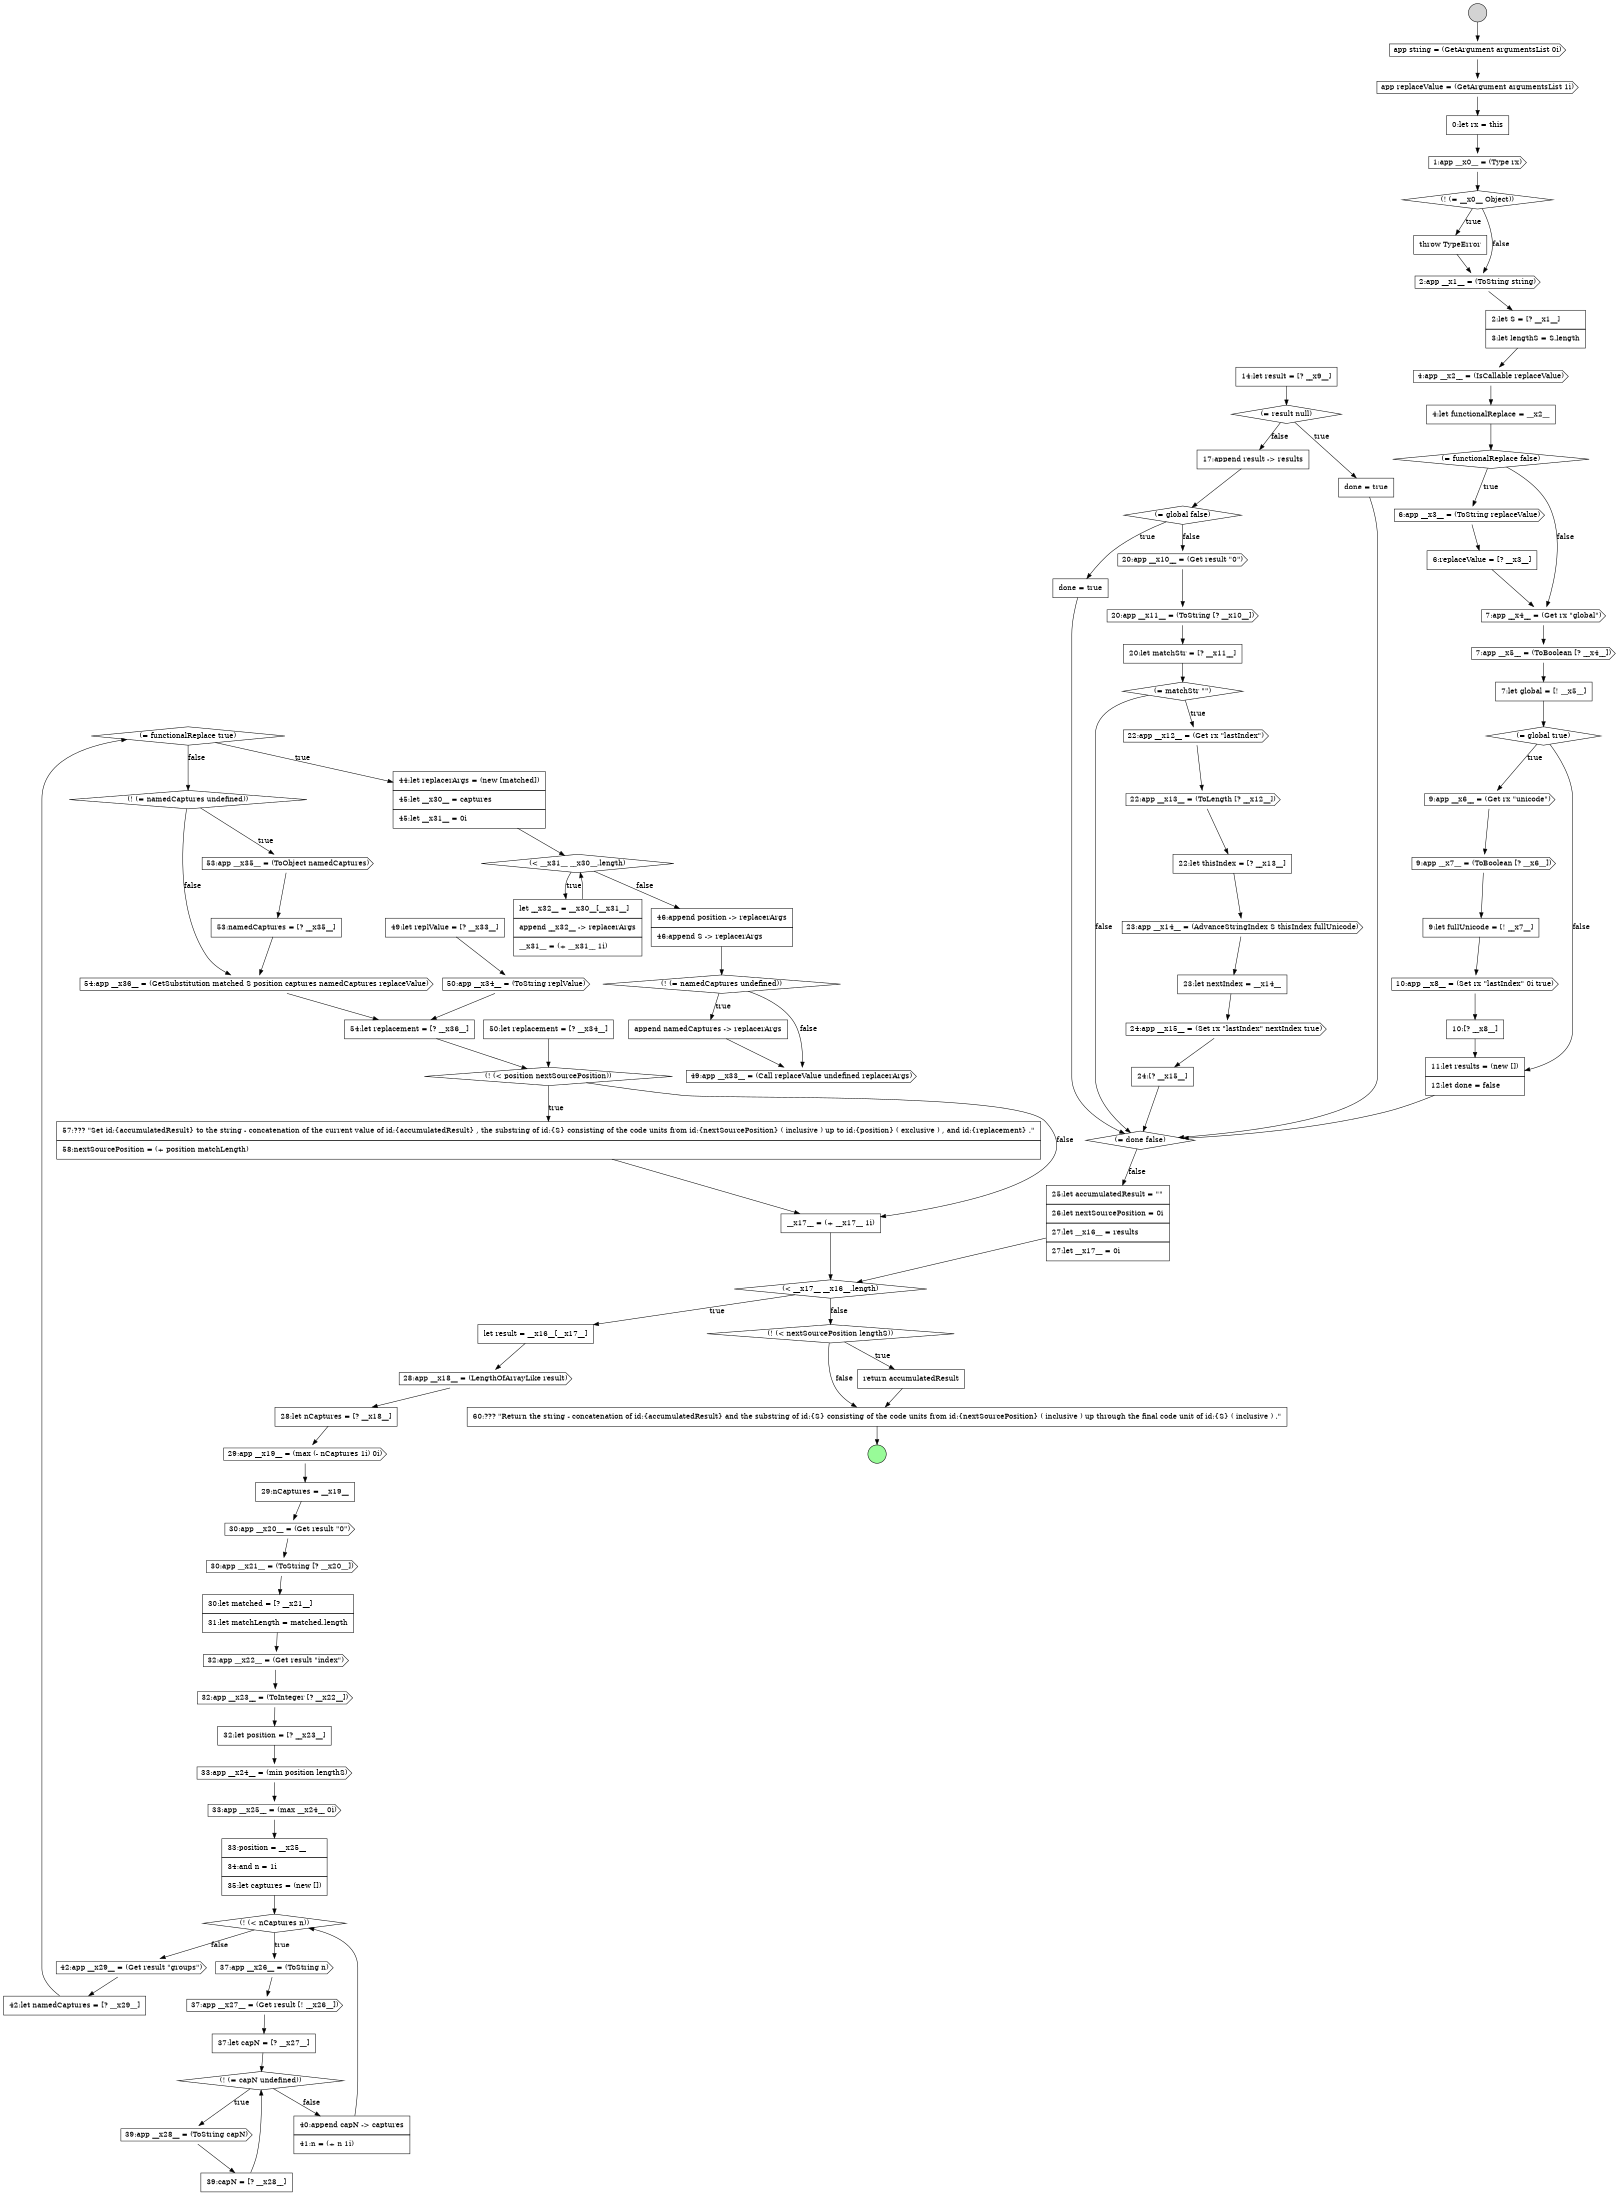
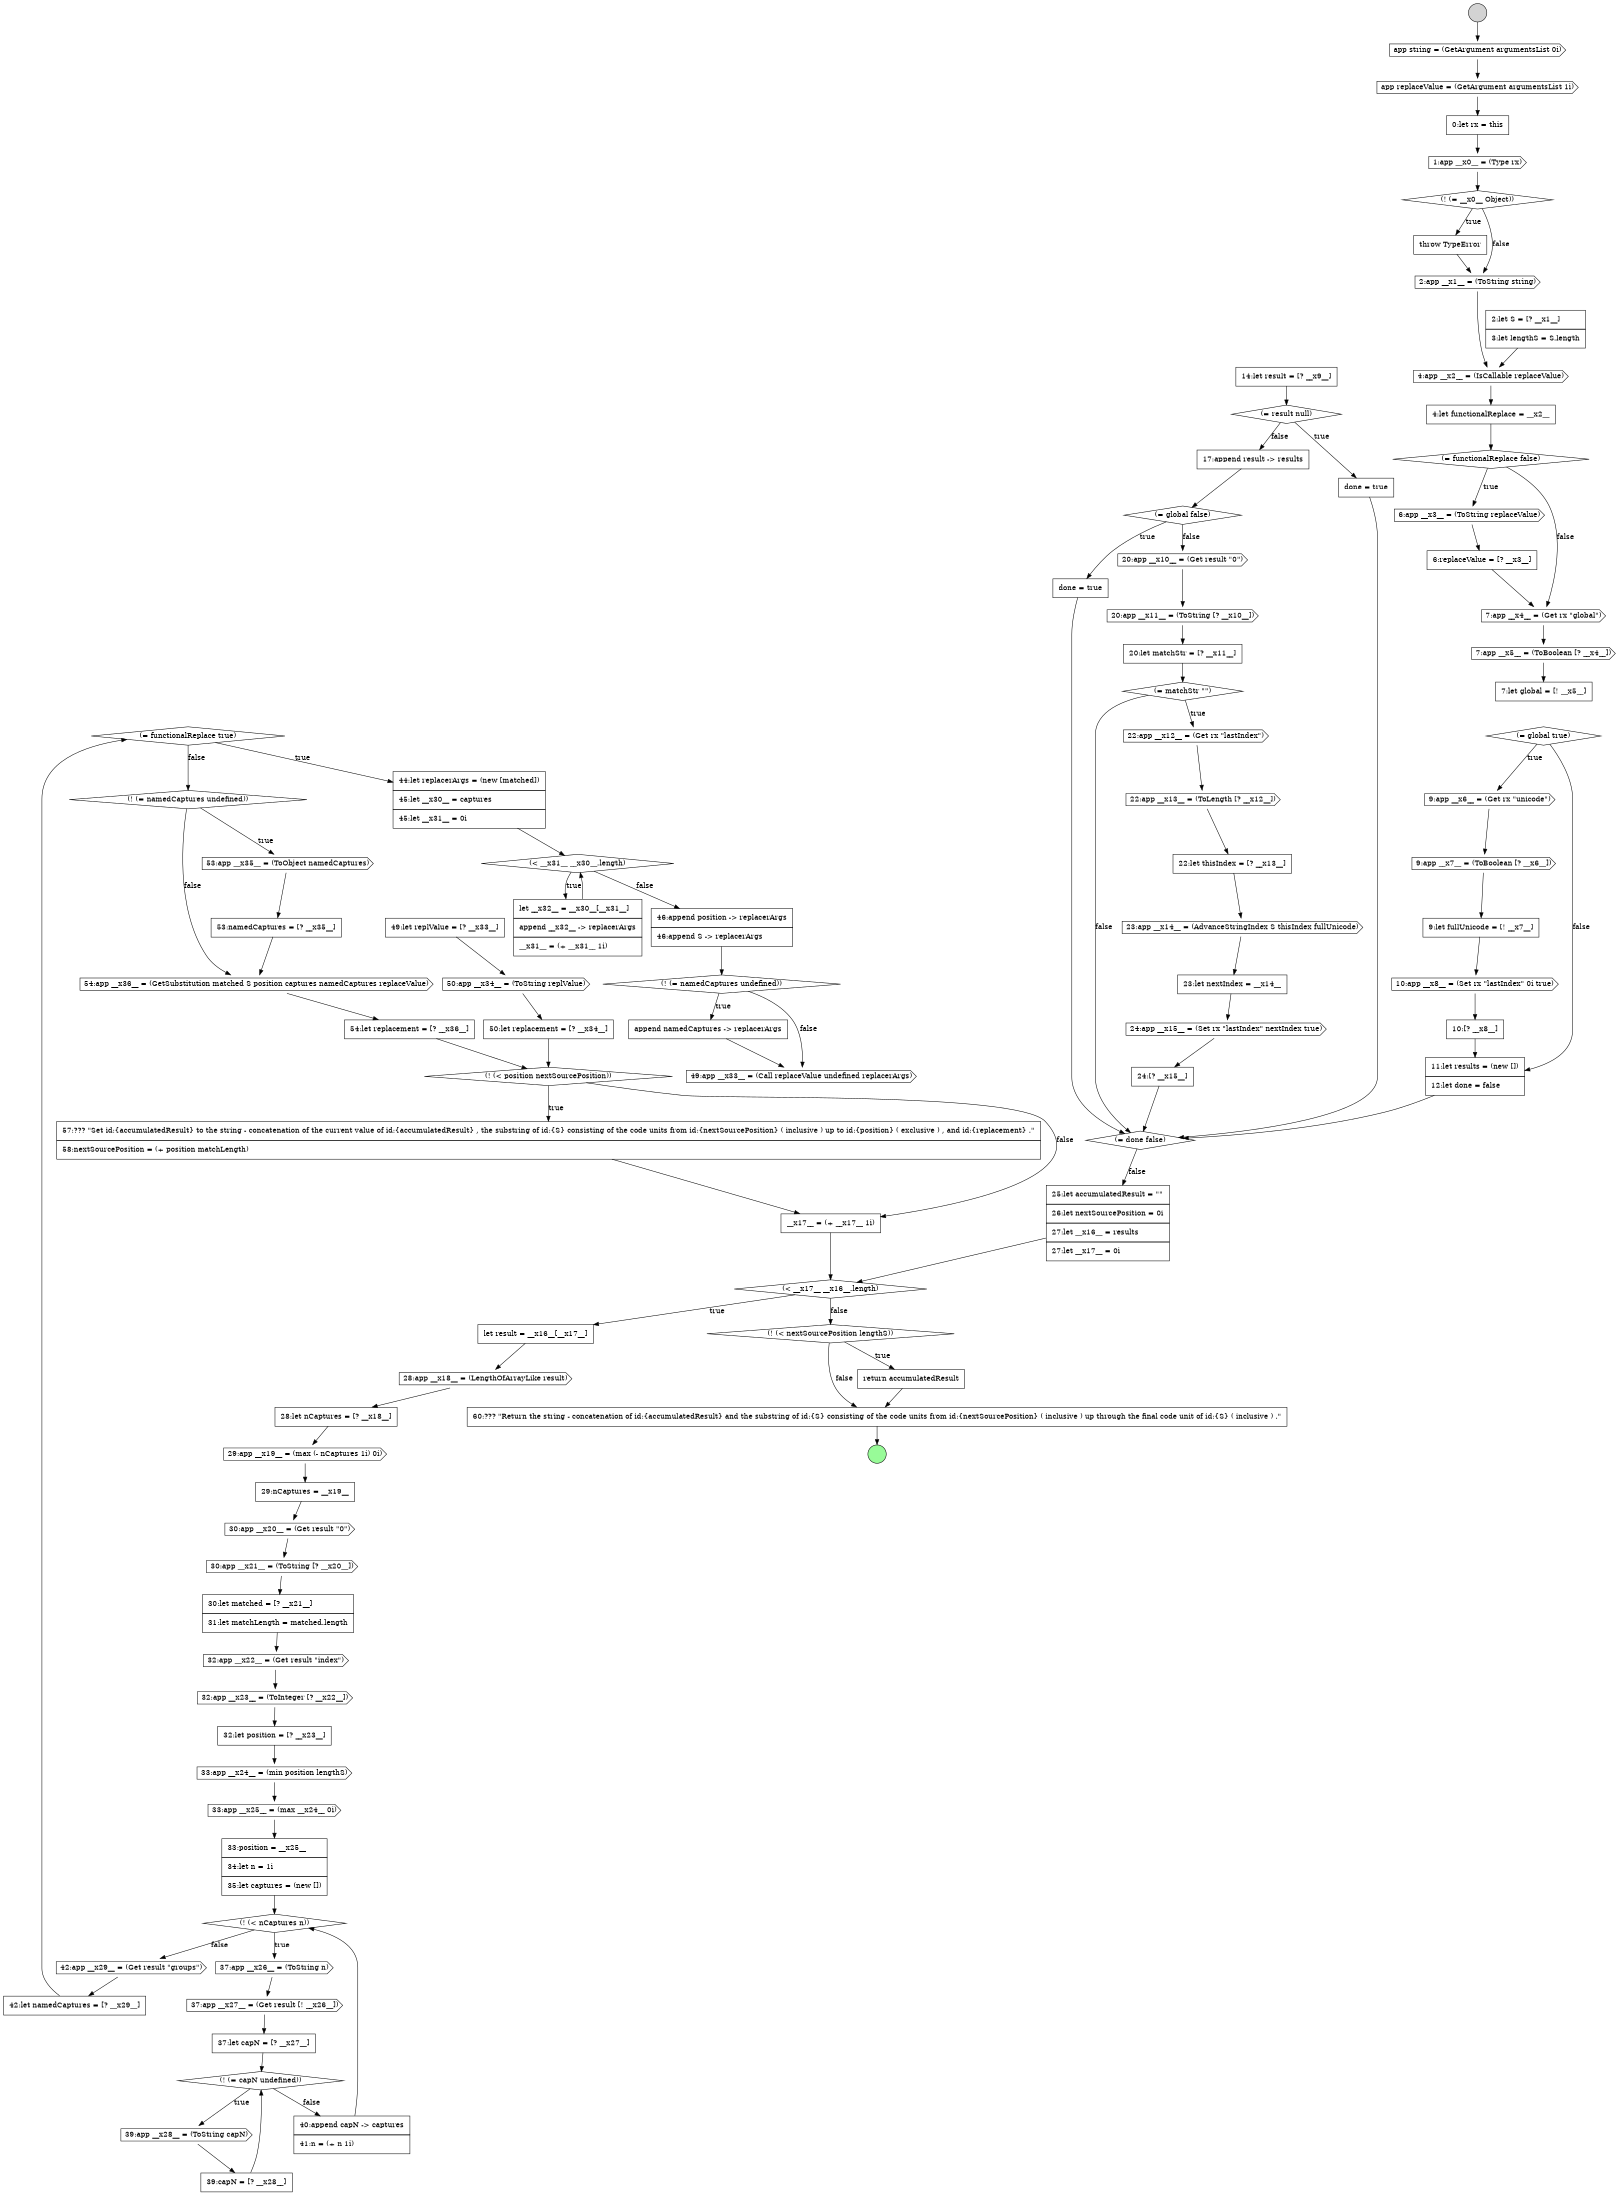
edge "2:app __x1__ = (ToString string)" -> "2:let S = [? __x1__]": now "2:app __x1__ = (ToString string)" -> "4:app __x2__ = (IsCallable replaceValue)"
edge "7:let global = [! __x5__]" -> "(= global true)": removed
edge "50:app __x34__ = (ToString replValue)" -> "54:let replacement = [? __x36__]": now "50:app __x34__ = (ToString replValue)" -> "50:let replacement = [? __x34__]"
node "33:position = __x25__": text "34:and n = 1i" -> "34:let n = 1i"
